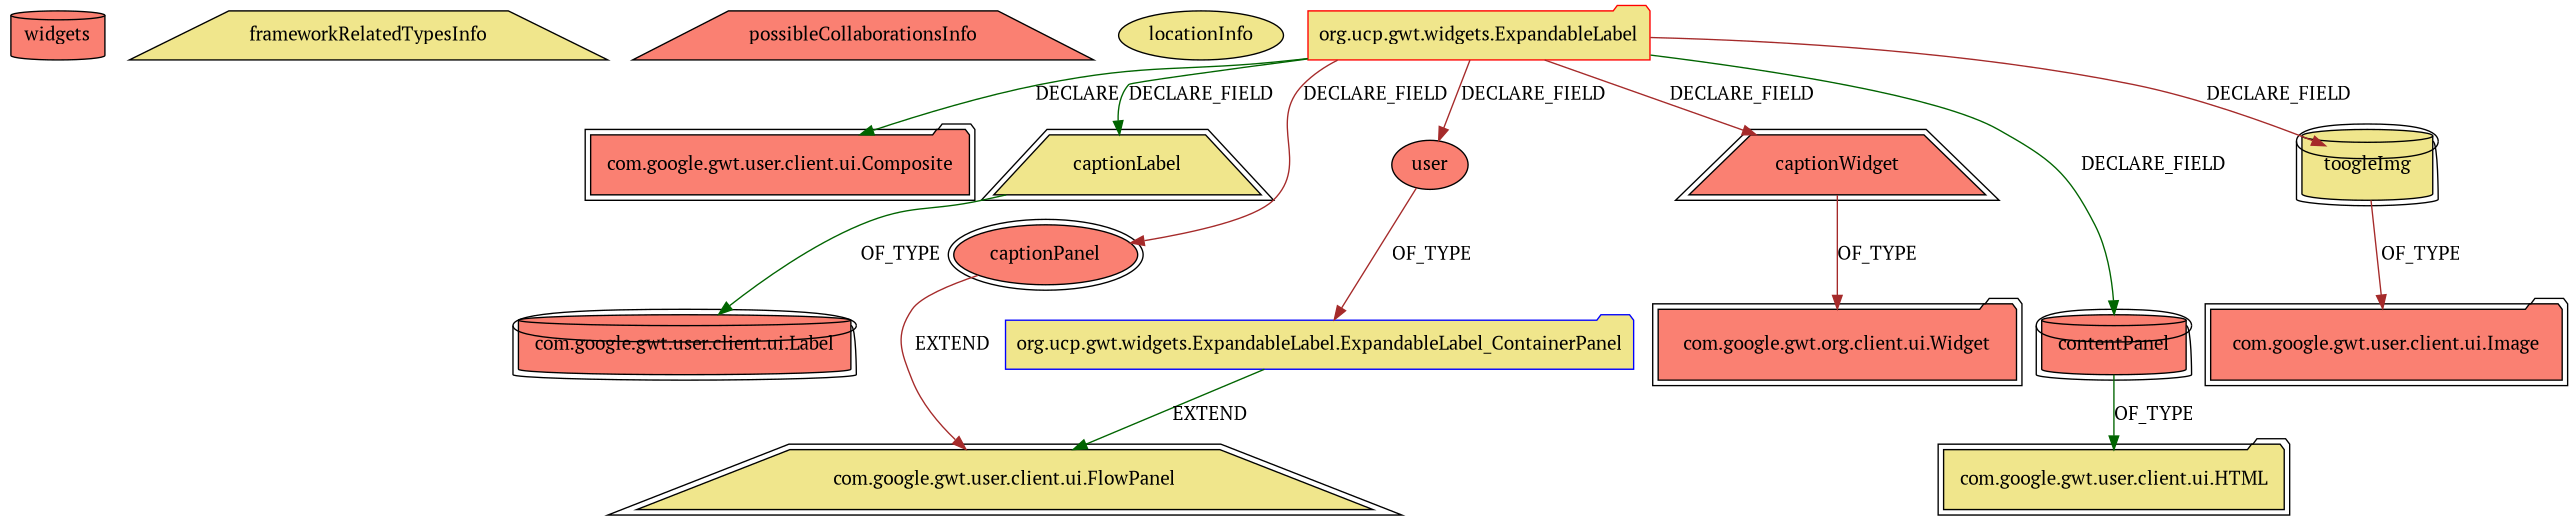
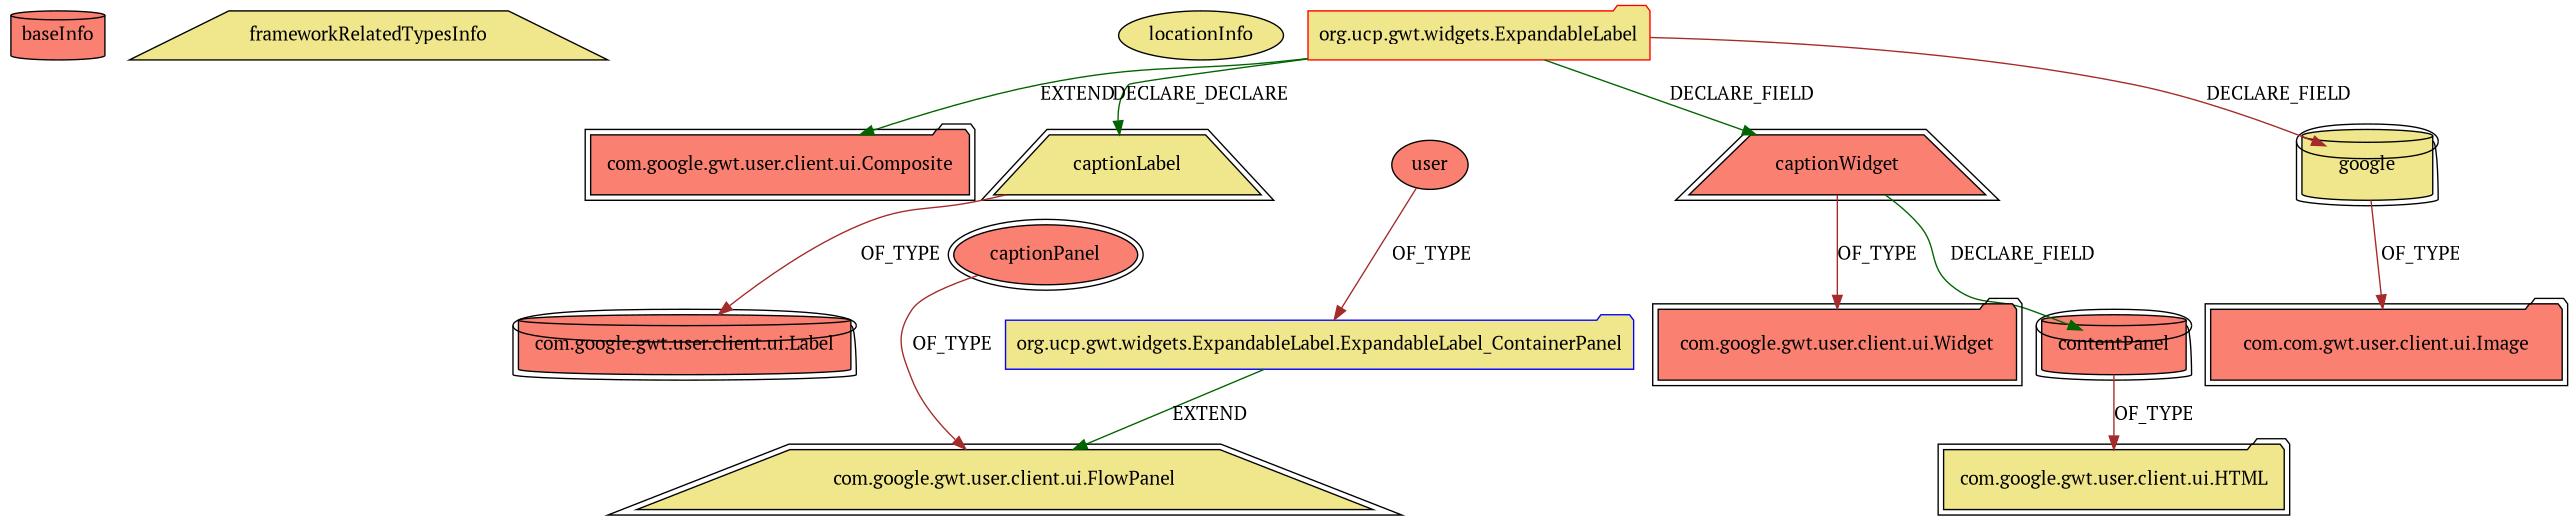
node "widgets": label "widgets" -> "baseInfo"
node "possibleCollaborationsInfo": removed
edge "org.ucp.gwt.widgets.ExpandableLabel" -> "user": removed, label "DECLARE_FIELD"
edge "org.ucp.gwt.widgets.ExpandableLabel" -> "com.google.gwt.user.client.ui.Composite": label "DECLARE" -> "EXTEND"
edge "org.ucp.gwt.widgets.ExpandableLabel" -> "captionLabel": label "DECLARE_FIELD" -> "DECLARE_DECLARE"
edge "org.ucp.gwt.widgets.ExpandableLabel" -> "captionWidget": color brown -> darkgreen
edge "org.ucp.gwt.widgets.ExpandableLabel" -> "contentPanel": now "captionWidget" -> "contentPanel"
node "toogleImg": label "toogleImg" -> "google"
edge "org.ucp.gwt.widgets.ExpandableLabel" -> "captionPanel": removed, label "DECLARE_FIELD"
edge "captionLabel" -> "com.google.gwt.user.client.ui.Label": color darkgreen -> brown
edge "captionPanel" -> "com.google.gwt.user.client.ui.FlowPanel": label "EXTEND" -> "OF_TYPE"
node "com.google.gwt.org.client.ui.Widget": label "com.google.gwt.org.client.ui.Widget" -> "com.google.gwt.user.client.ui.Widget"
node "com.google.gwt.user.client.ui.Image": label "com.google.gwt.user.client.ui.Image" -> "com.com.gwt.user.client.ui.Image"
edge "contentPanel" -> "com.google.gwt.user.client.ui.HTML": color darkgreen -> brown
